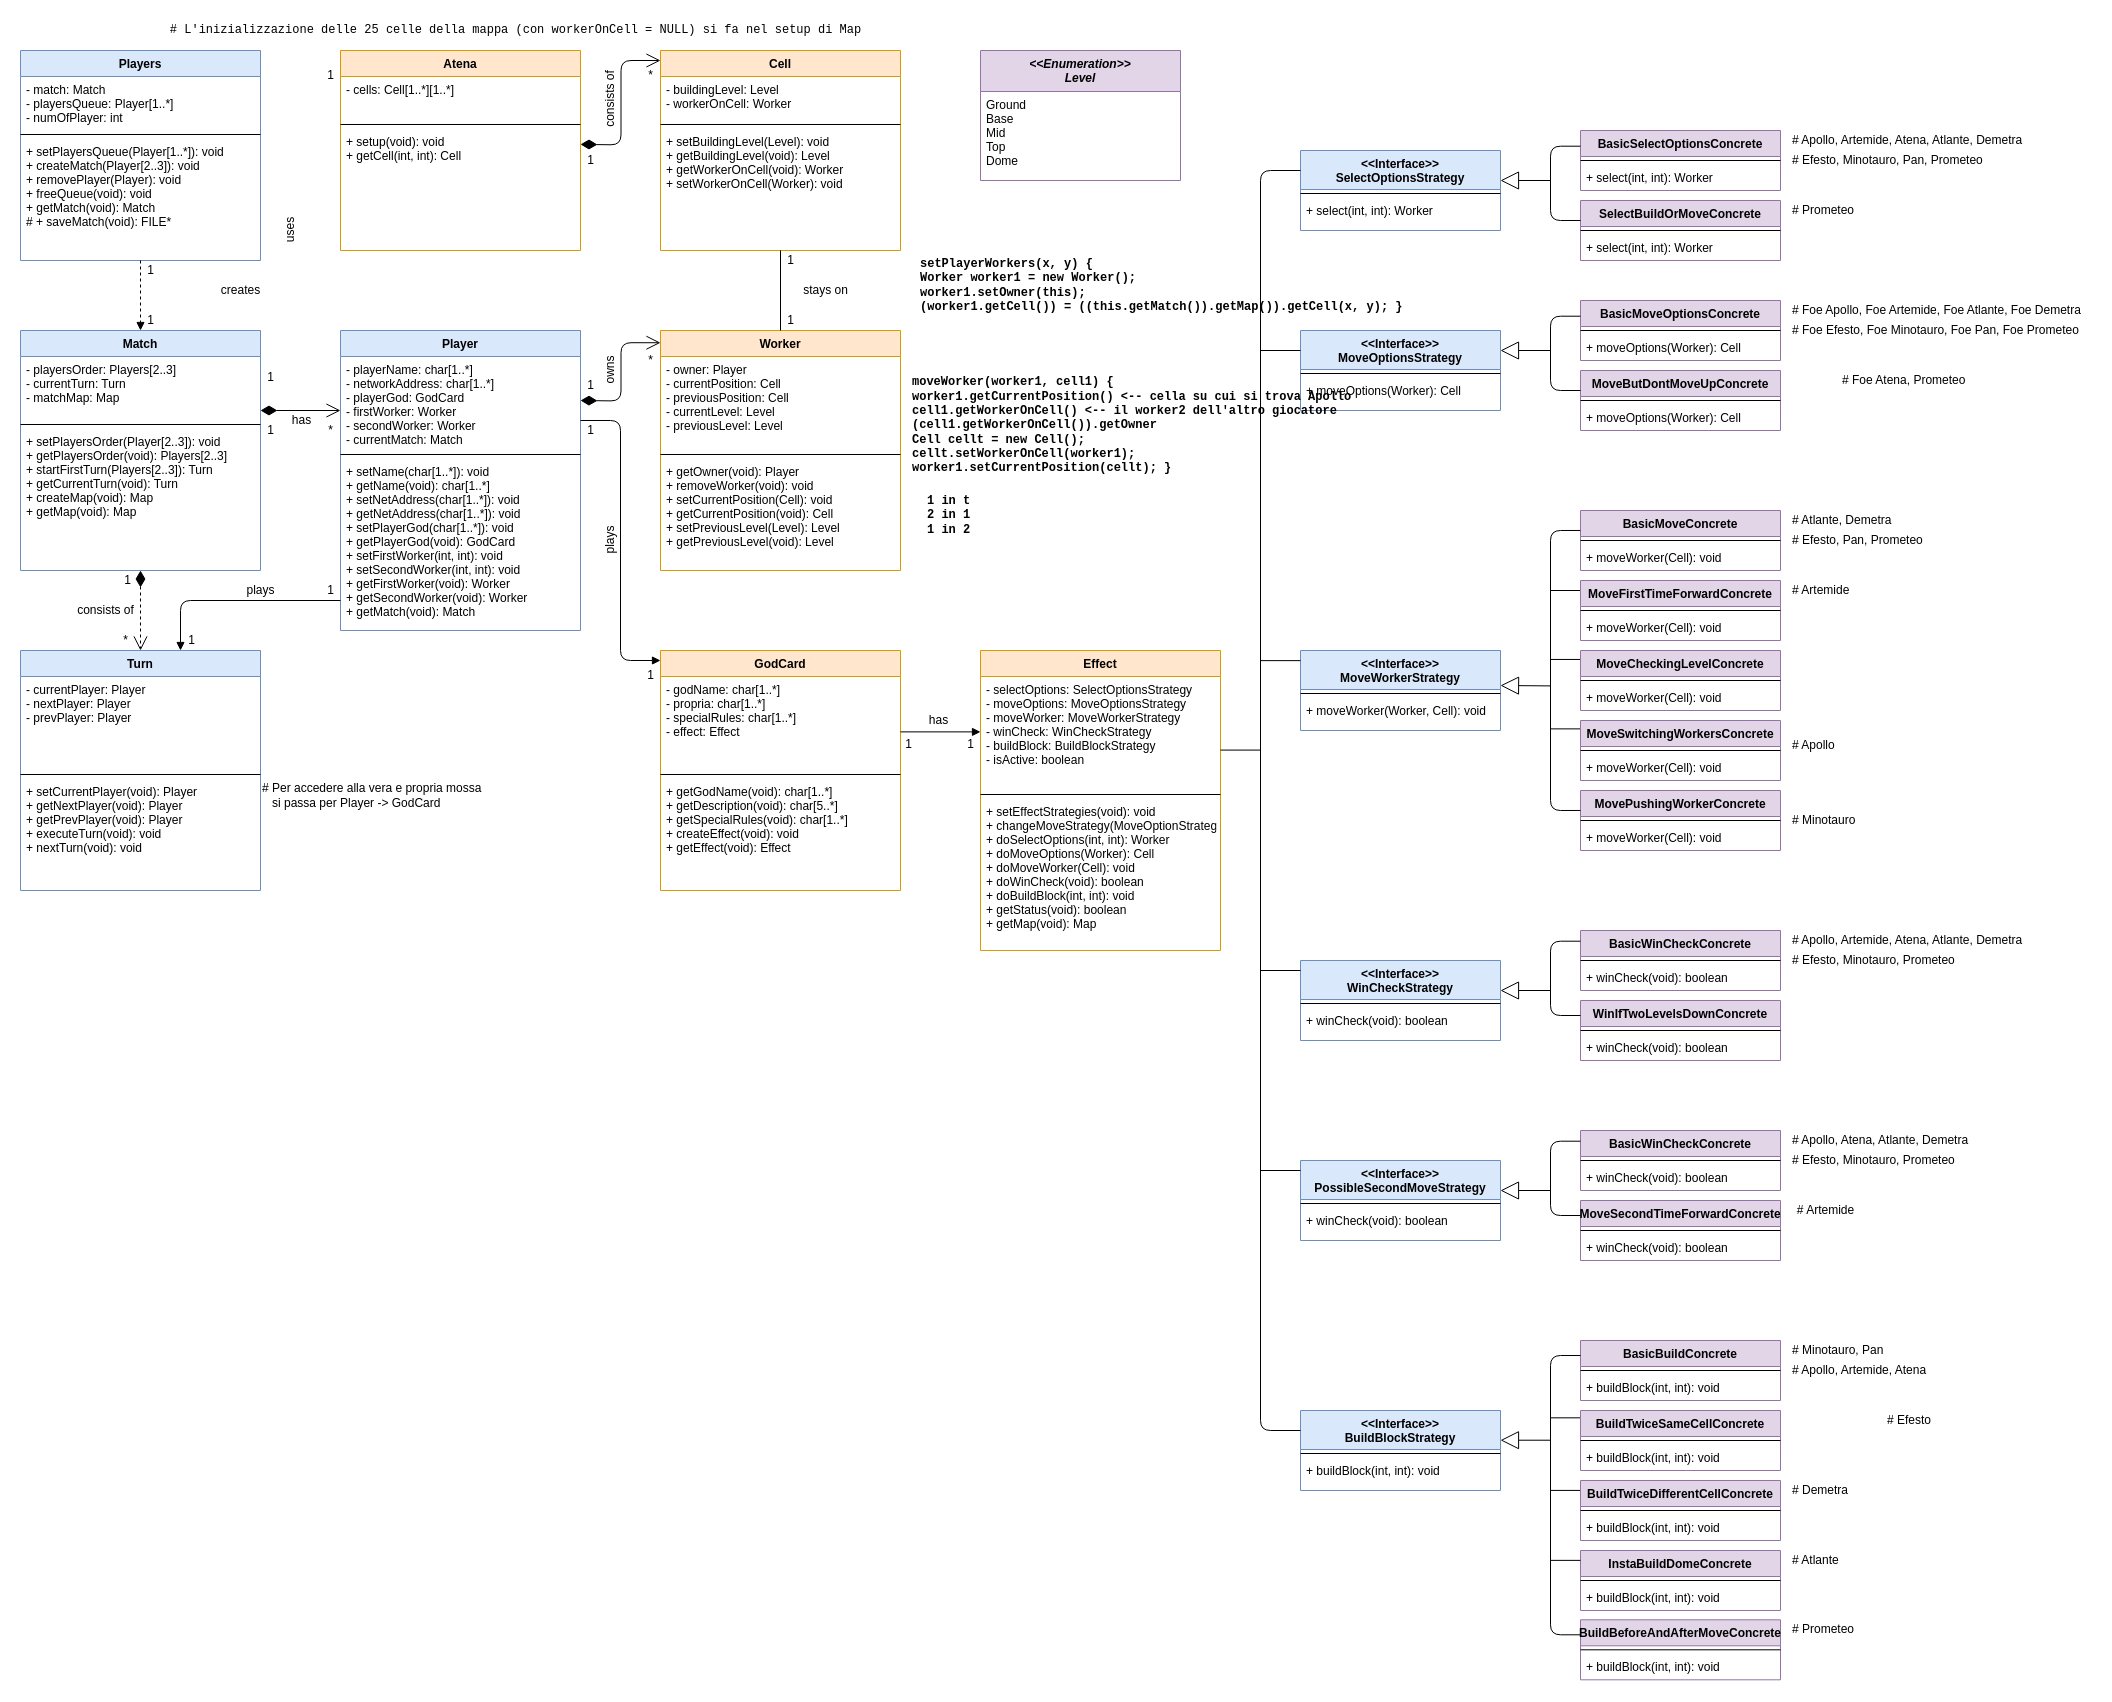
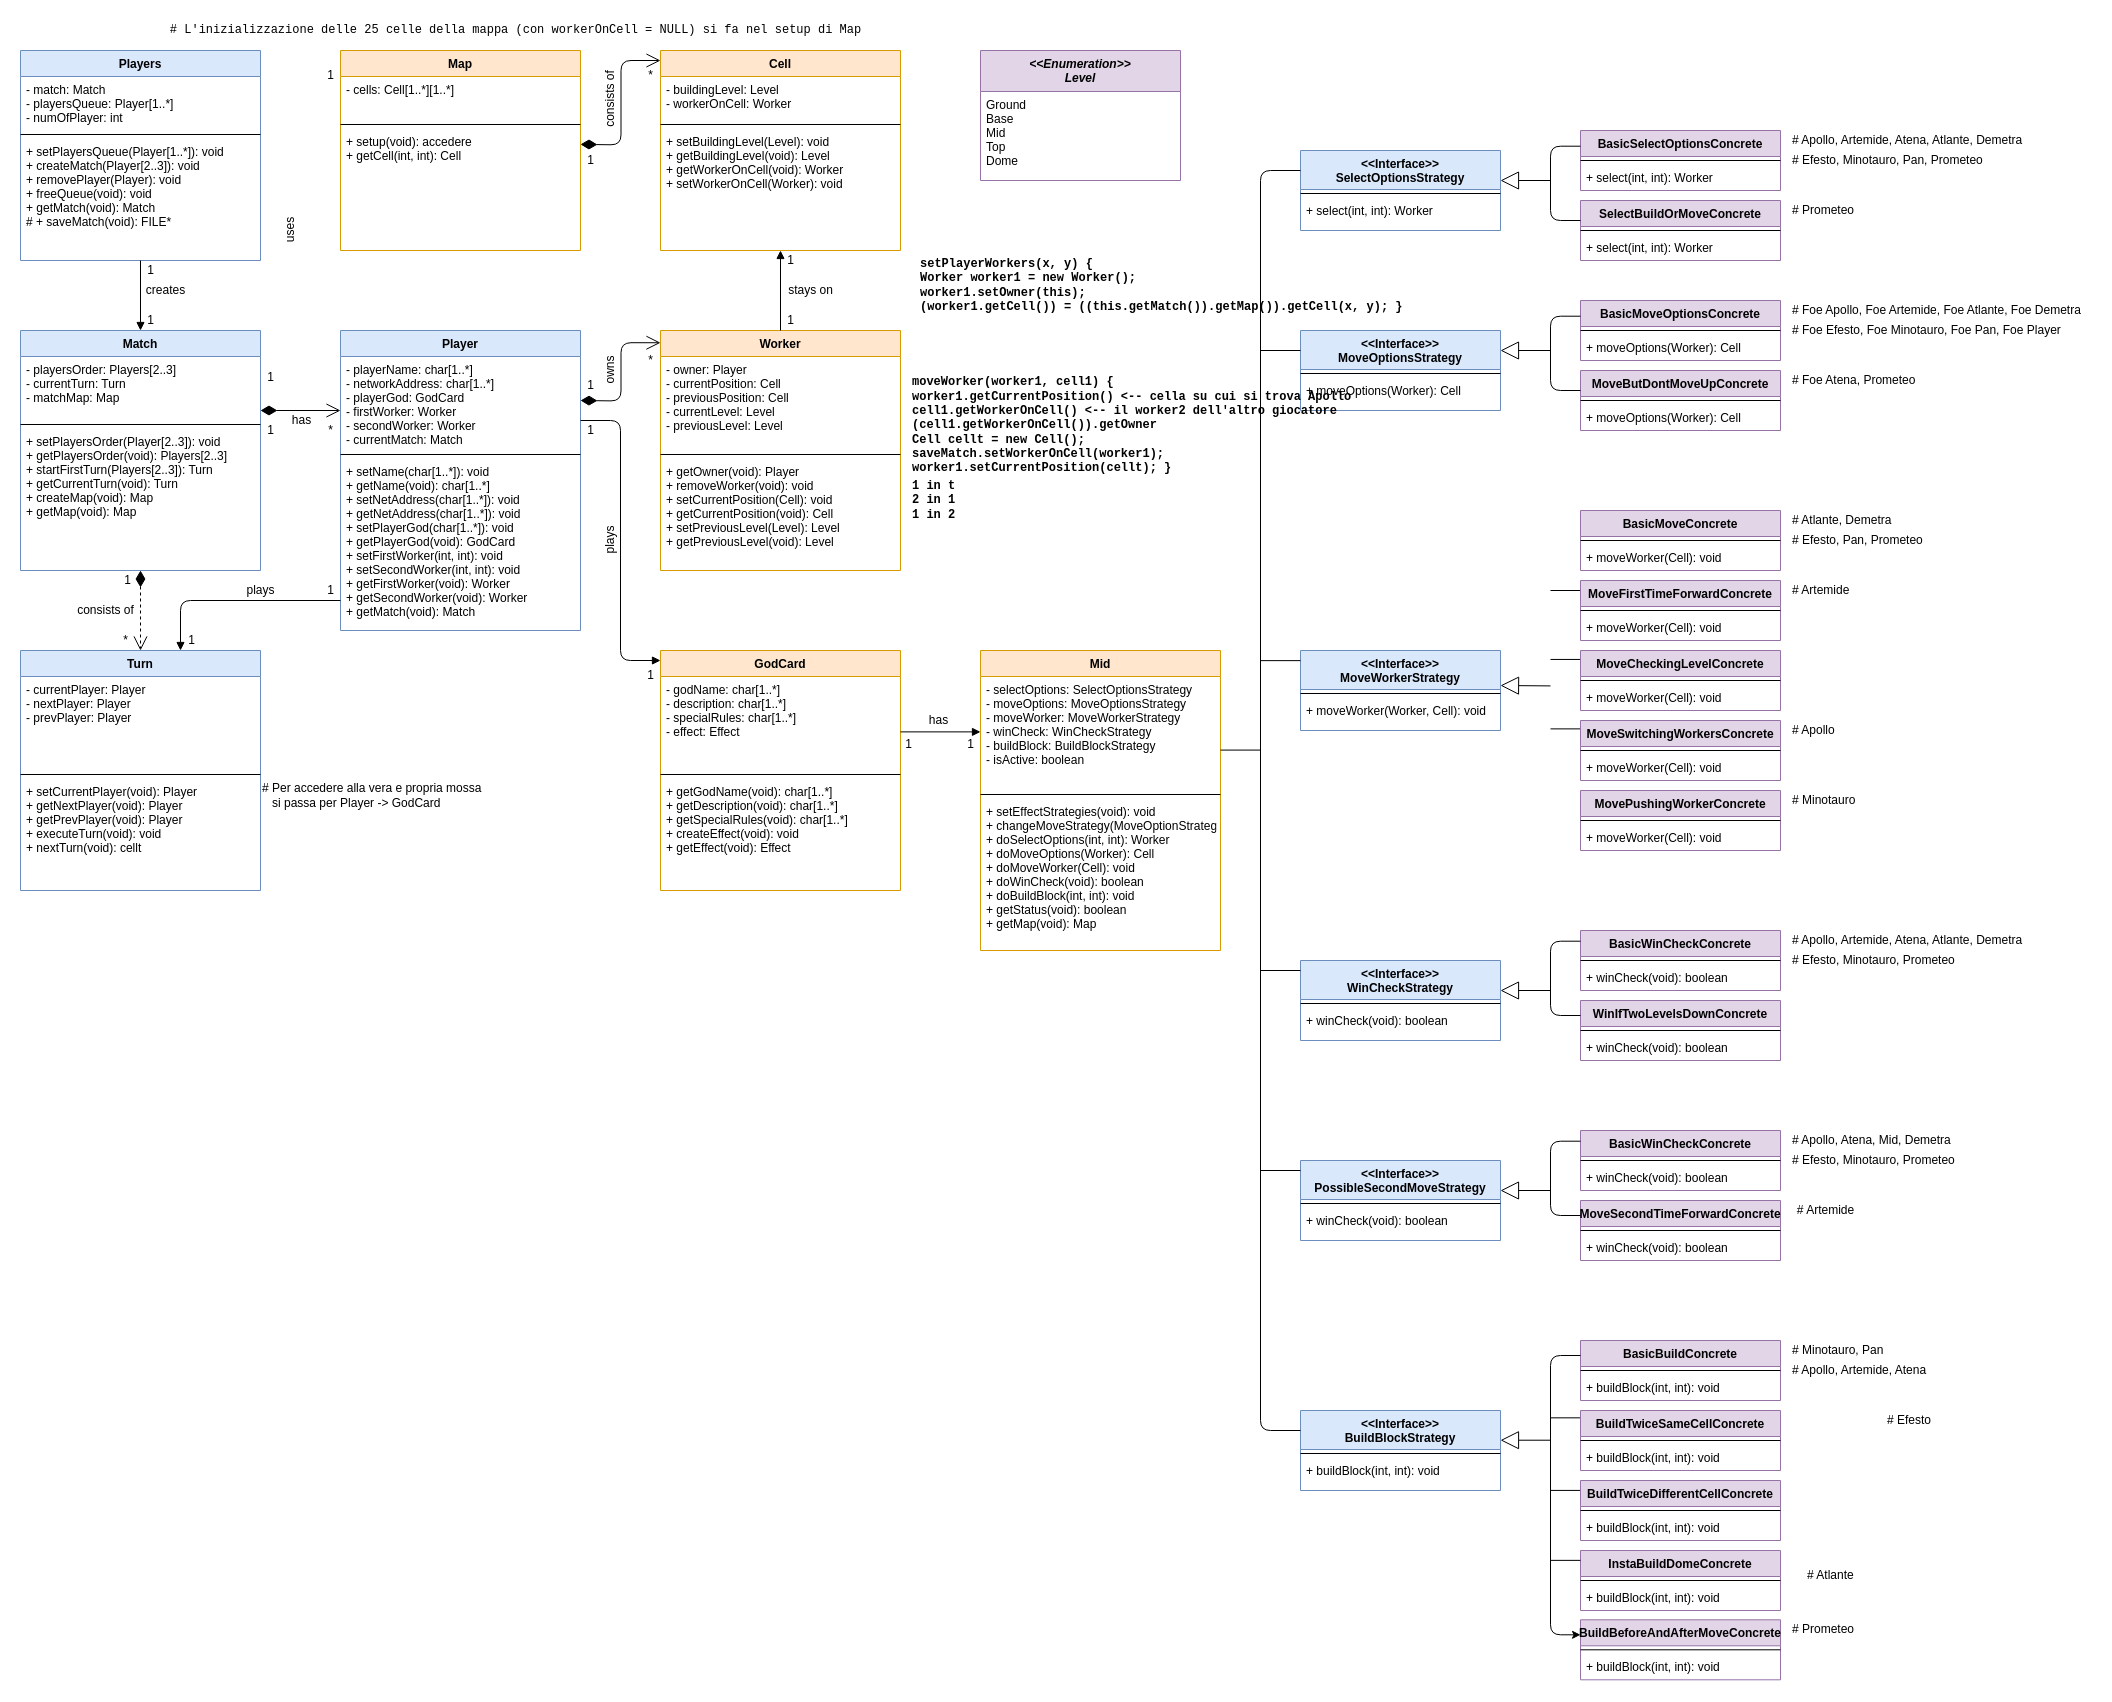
node "Atena": label "Atena" -> "Map"
node "+ setup(void): void + getCell(int, int): Cell": label "+ setup(void): void + getCell(int, int): Cell" -> "+ setup(void): accedere + getCell(int, int): Cell"
edge "+ setBuildingLevel(Level): void + getBuildingLevel(void): Level + getWorkerOnCell(void): Worker + setWorkerOnCell(Worker): void" -- "Worker": arrowhead none -> block
node "creates": moved (241, 291) -> (166, 291)
node "stays on": moved (826, 291) -> (811, 291)
edge "+ setPlayersQueue(Player[1..*]): void + createMatch(Player[2..3]): void + removePlayer(Player): void + freeQueue(void): void + getMatch(void): Match # + saveMatch(void): FILE*" -> "Match": style dashed -> solid
node "# Foe Efesto, Foe Minotauro, Foe Pan, Foe Prometeo": label "# Foe Efesto, Foe Minotauro, Foe Pan, Foe Prometeo" -> "# Foe Efesto, Foe Minotauro, Foe Pan, Foe Player"
node "# Foe Atena, Prometeo": moved (1911, 381) -> (1861, 381)
node "moveWorker(worker1, cell1) { worker1.getCurrentPosition() <-- cella su cui si trova Apollo cell1.getWorkerOnCell() <-- il worker2 dell'altro giocatore (cell1.getWorkerOnCell()).getOwner Cell cellt = new Cell(); cellt.setWorkerOnCell(worker1); worker1.setCurrentPosition(cellt); }": label "moveWorker(worker1, cell1) { worker1.getCurrentPosition() <-- cella su cui si trova Apollo cell1.getWorkerOnCell() <-- il worker2 dell'altro giocatore (cell1.getWorkerOnCell()).getOwner Cell cellt = new Cell(); cellt.setWorkerOnCell(worker1); worker1.setCurrentPosition(cellt); }" -> "moveWorker(worker1, cell1) { worker1.getCurrentPosition() <-- cella su cui si trova Apollo cell1.getWorkerOnCell() <-- il worker2 dell'altro giocatore (cell1.getWorkerOnCell()).getOwner Cell cellt = new Cell(); saveMatch.setWorkerOnCell(worker1); worker1.setCurrentPosition(cellt); }"
node "1 in t 2 in 1 1 in 2": moved (956, 516) -> (941, 501)
node "Effect": label "Effect" -> "Mid"
edge "BasicMoveConcrete" -- "MovePushingWorkerConcrete": removed
node "- godName: char[1..*] - propria: char[1..*] - specialRules: char[1..*] - effect: Effect": label "- godName: char[1..*] - propria: char[1..*] - specialRules: char[1..*] - effect: Effect" -> "- godName: char[1..*] - description: char[1..*] - specialRules: char[1..*] - effect: Effect"
node "# Apollo": moved (1821, 746) -> (1821, 731)
node "+ setCurrentPlayer(void): Player + getNextPlayer(void): Player + getPrevPlayer(void): Player + executeTurn(void): void + nextTurn(void): void": label "+ setCurrentPlayer(void): Player + getNextPlayer(void): Player + getPrevPlayer(void): Player + executeTurn(void): void + nextTurn(void): void" -> "+ setCurrentPlayer(void): Player + getNextPlayer(void): Player + getPrevPlayer(void): Player + executeTurn(void): void + nextTurn(void): cellt"
node "+ getGodName(void): char[1..*] + getDescription(void): char[5..*] + getSpecialRules(void): char[1..*] + createEffect(void): void + getEffect(void): Effect": label "+ getGodName(void): char[1..*] + getDescription(void): char[5..*] + getSpecialRules(void): char[1..*] + createEffect(void): void + getEffect(void): Effect" -> "+ getGodName(void): char[1..*] + getDescription(void): char[1..*] + getSpecialRules(void): char[1..*] + createEffect(void): void + getEffect(void): Effect"
node "# Minotauro": moved (1831, 821) -> (1831, 801)
node "# Apollo, Atena, Atlante, Demetra": label "# Apollo, Atena, Atlante, Demetra" -> "# Apollo, Atena, Mid, Demetra"
node "# Demetra": removed
node "# Atlante": moved (1821, 1561) -> (1836, 1576)
edge "BasicBuildConcrete" -- "BuildBeforeAndAfterMoveConcrete": arrowhead none -> classic
